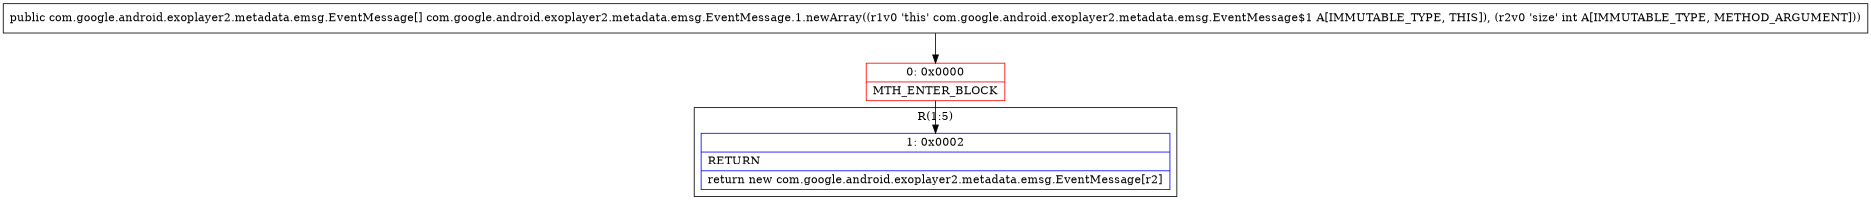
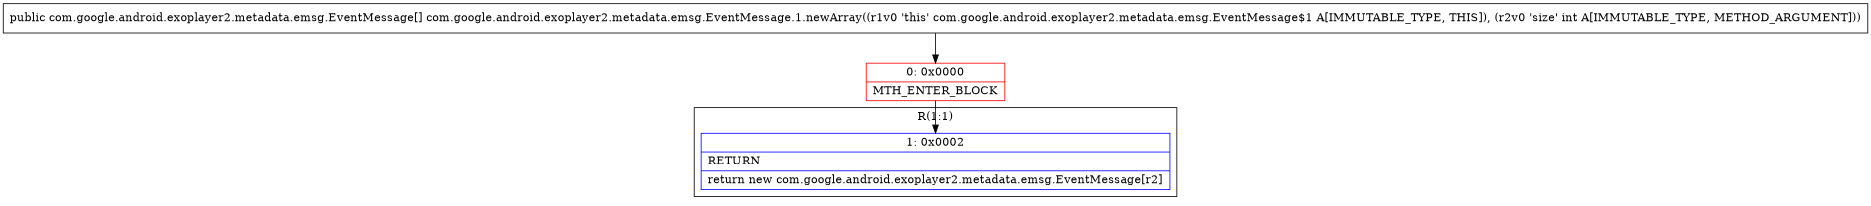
cluster "R(1:5)": label "R(1:5)" -> "R(1:1)"
